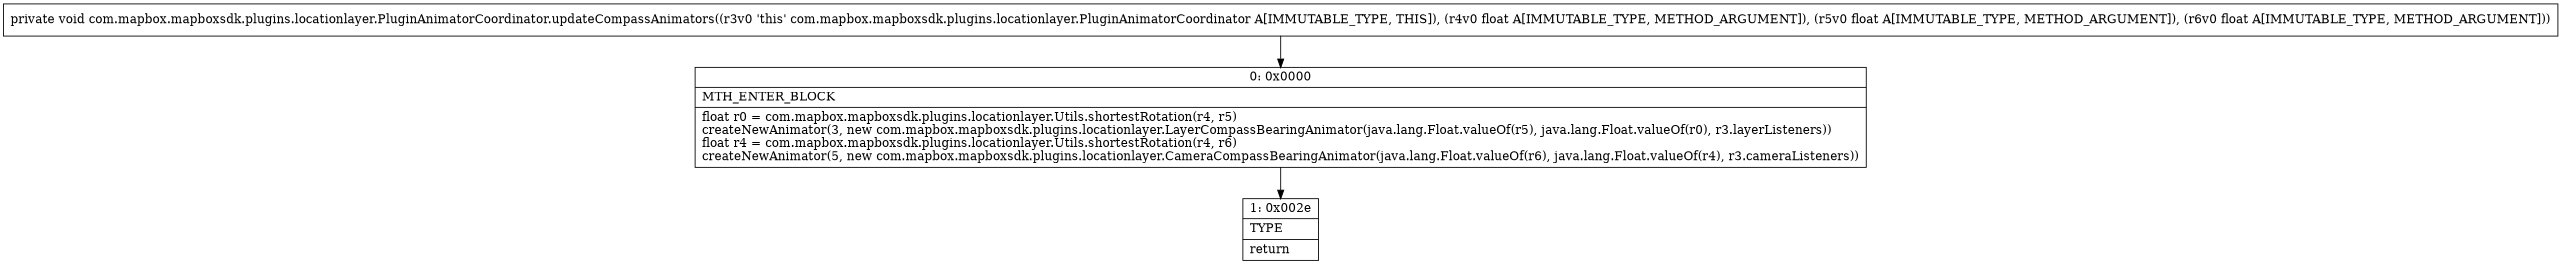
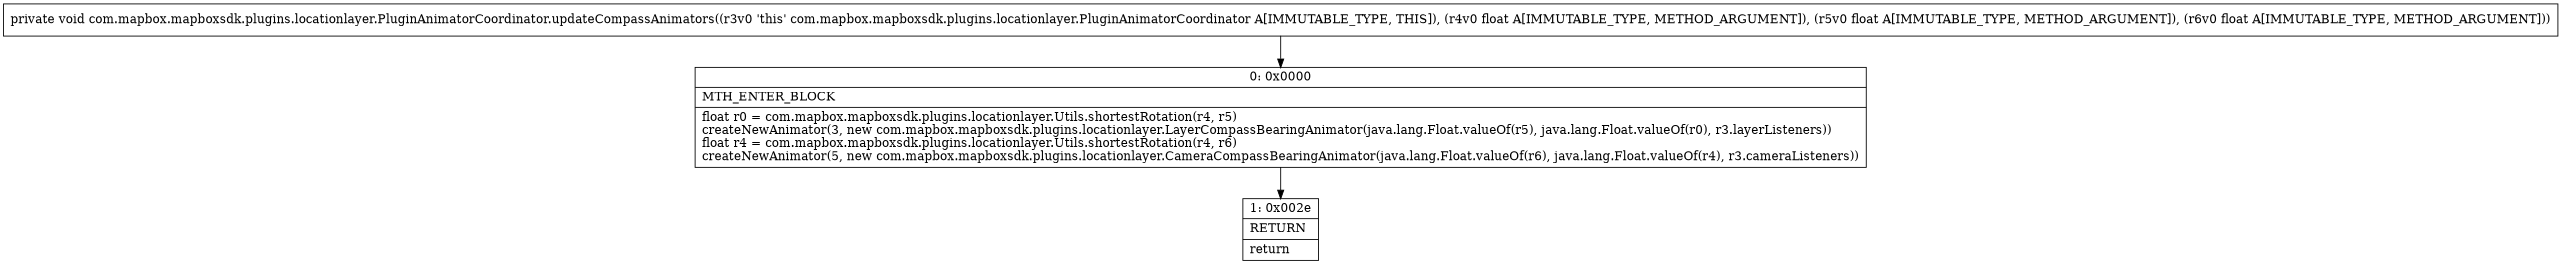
node "1: 0x002e": text "TYPE" -> "RETURN"
